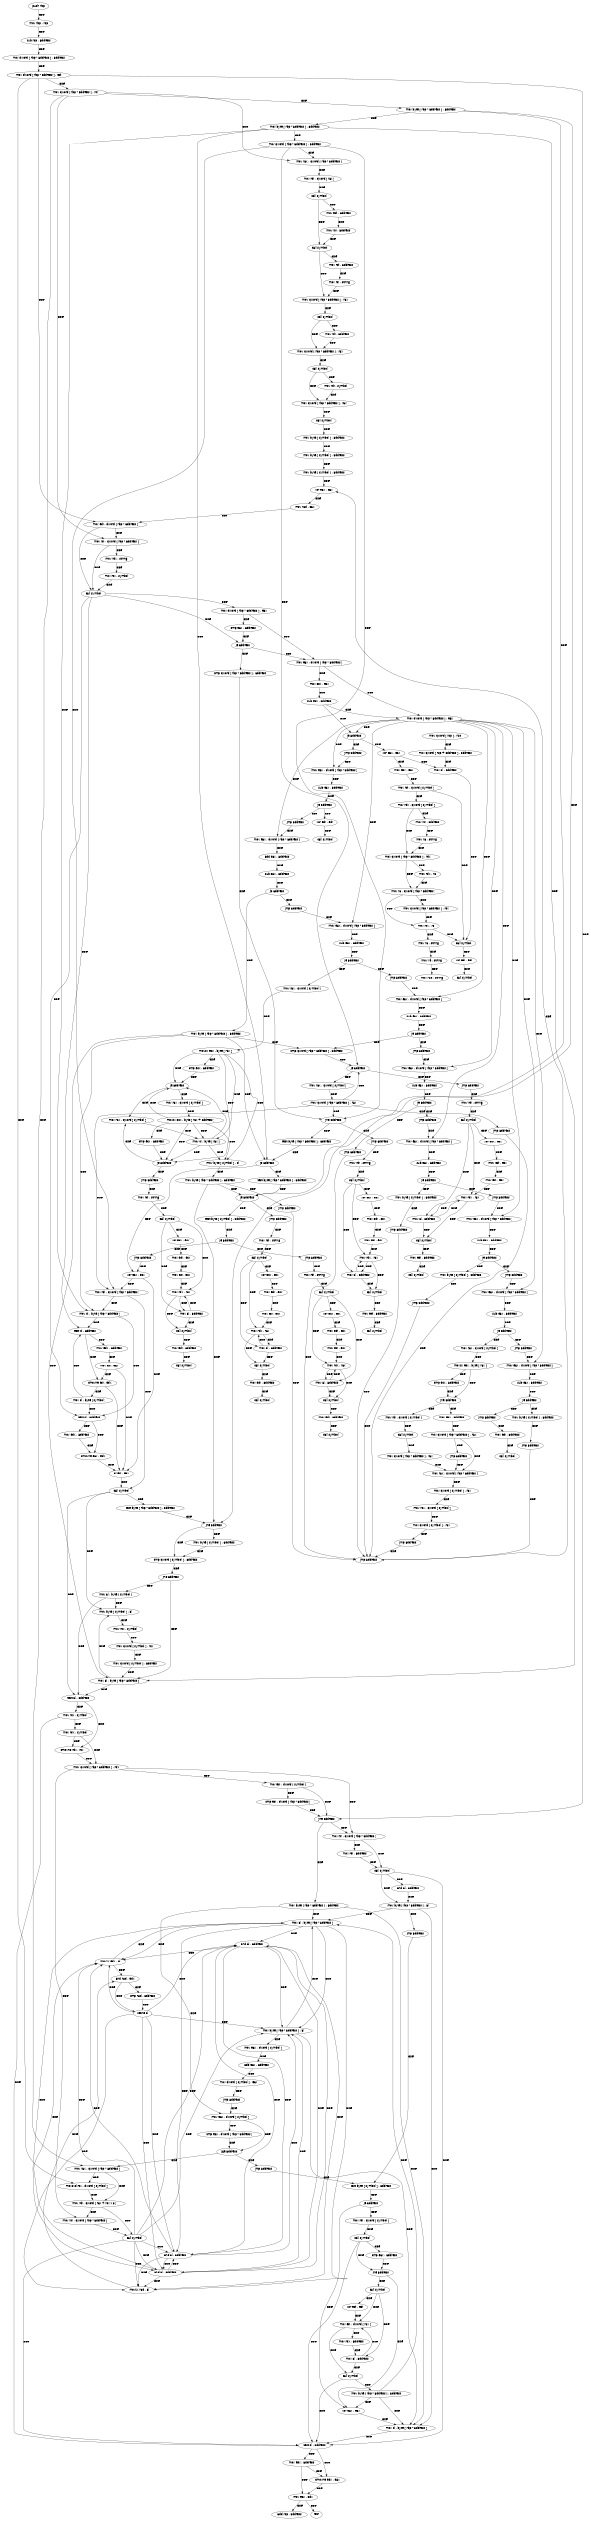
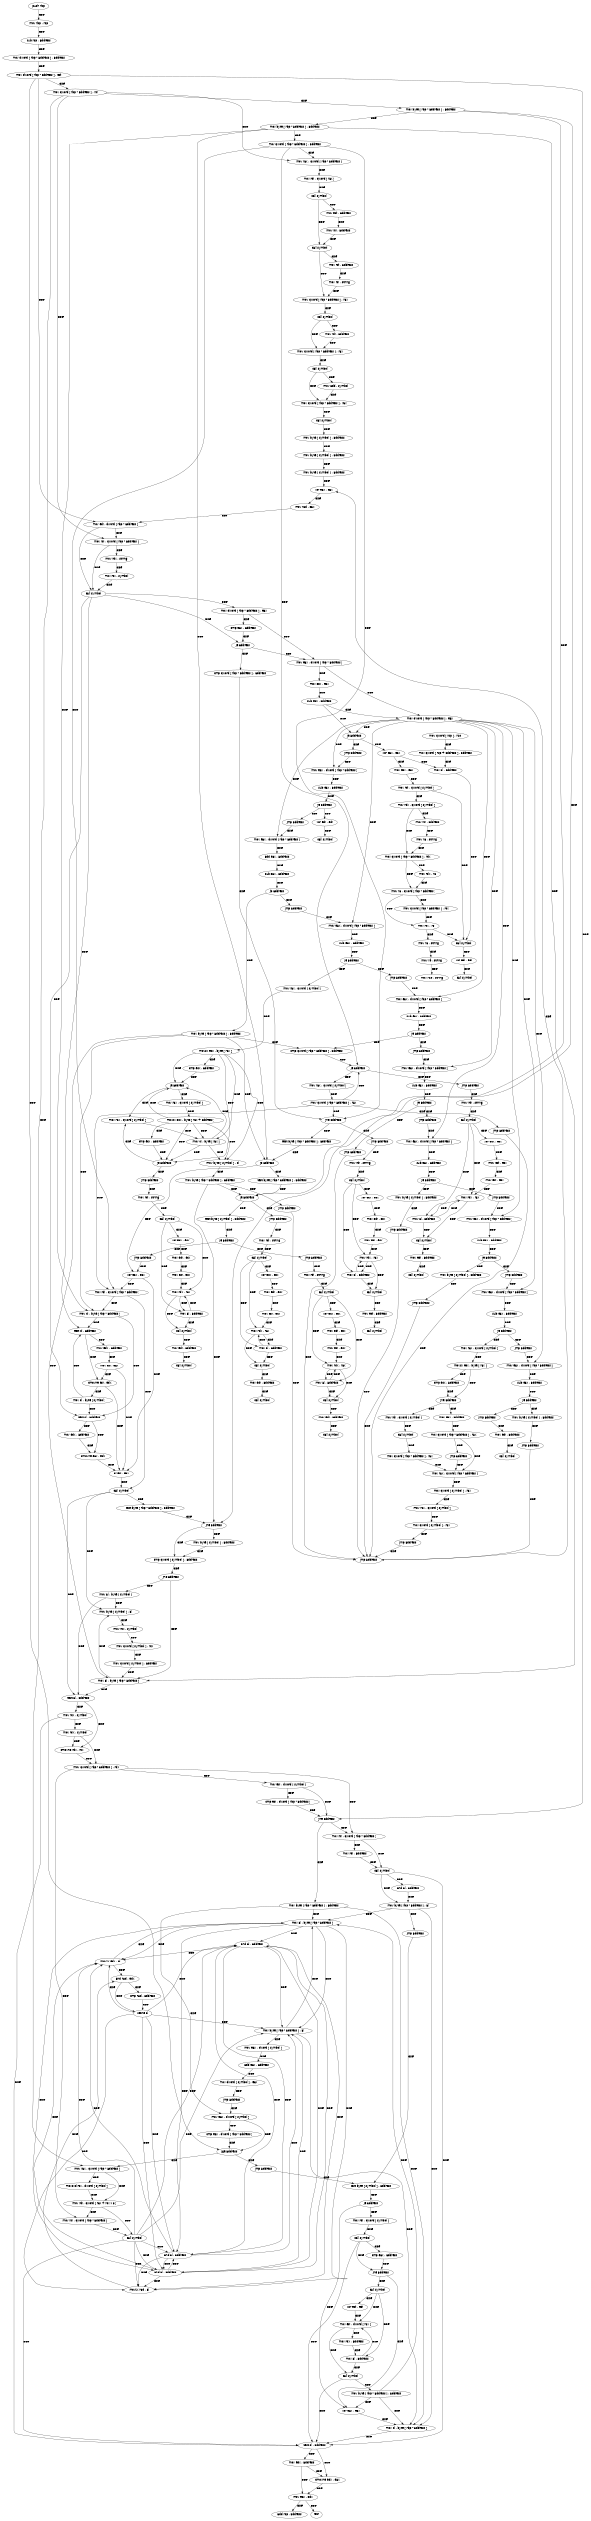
node "mov rdi , symbol": label "mov rdi , symbol" -> "mov add , symbol"
edge "mov dword [ rbp - address ] , edi" -> "movsxd rcx , dword [ symbol ]": now "mov dword [ rbp - address ] , edi" -> "jge address"
edge "mov esi , dword [ symbol ]" -> "cmp esi , dword [ rbp - address ]": label "DFG" -> "CFG"
edge "setne al" -> "movzx edx , al": label "DFG" -> "CFG"
